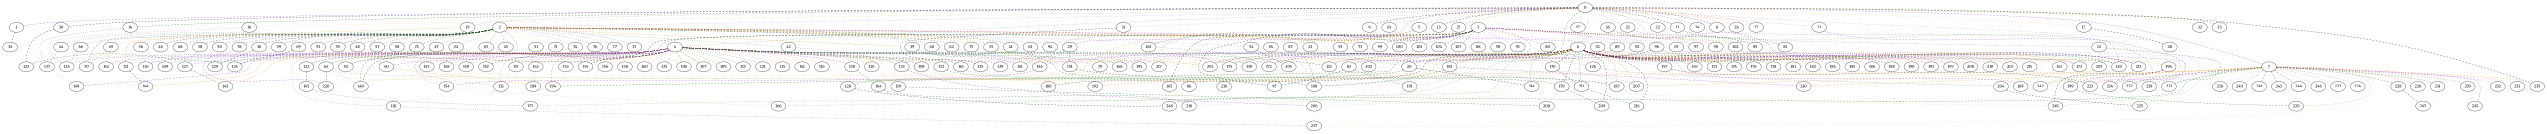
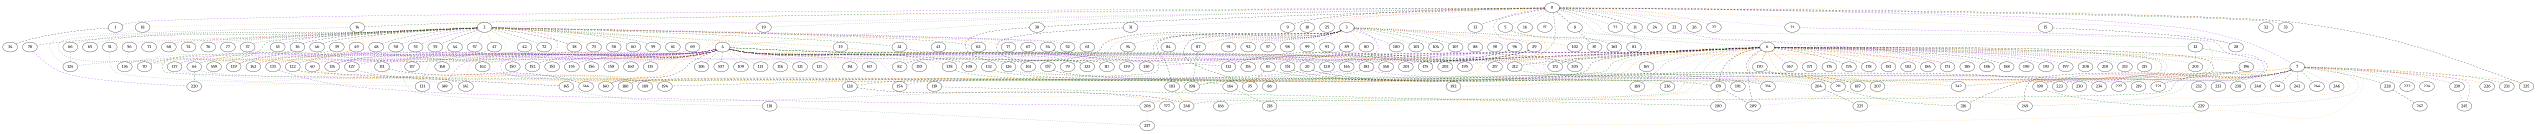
edge "16" -- "85": now "8" -- "85"
edge "69" -- "123": now "4" -- "123"
